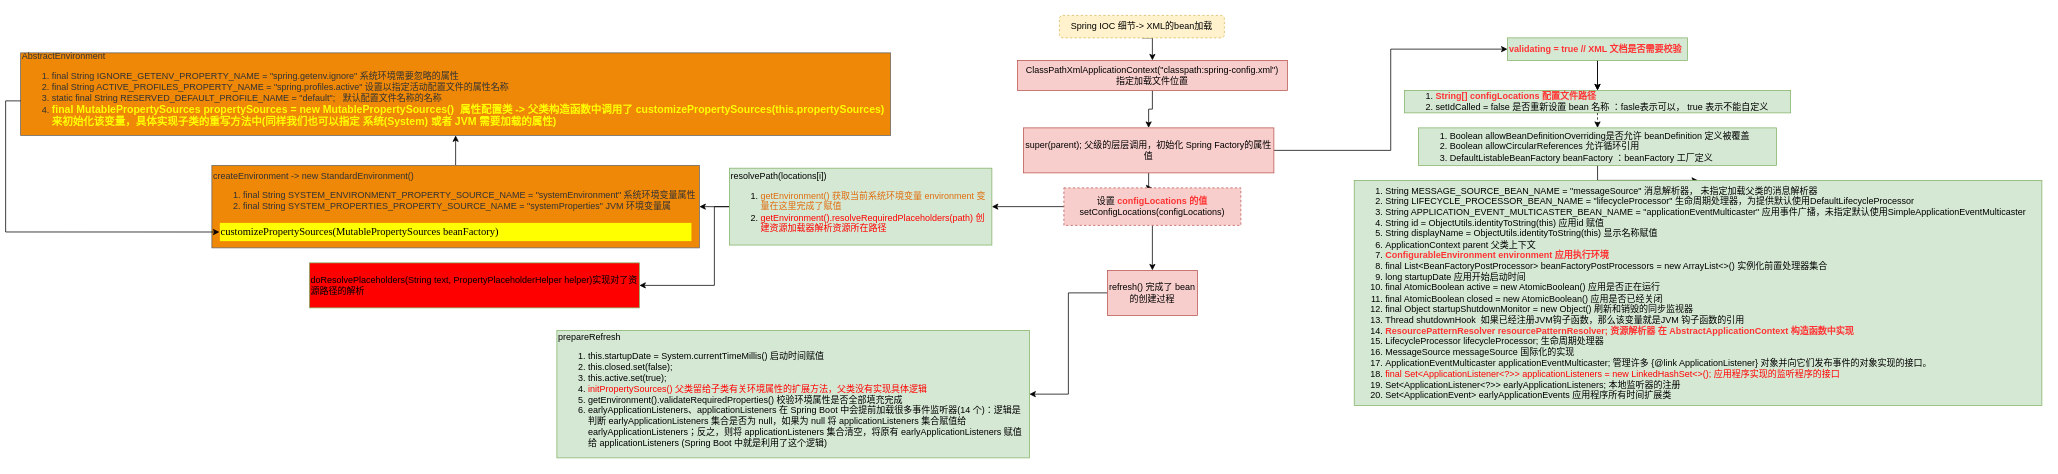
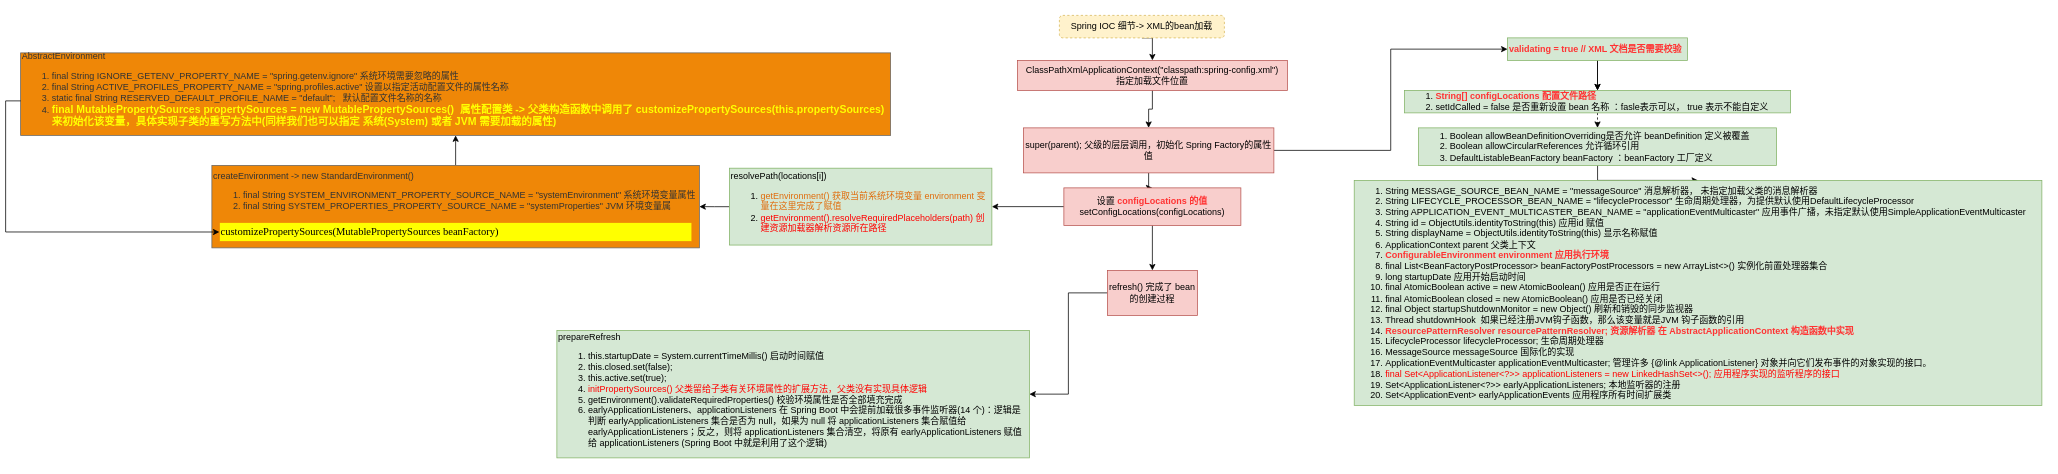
node "设置 configLocations 的值 setConfigLocations(configLocations)": style dashed -> solid
edge "resolvePath(locations[i]) getEnvironment() 获取当前系统环境变量 environment 变量在这里完成了赋值 getEnvironment().resolveRequiredPlaceholders(path) 创建资源加载器解析资源所在路径" -> "doResolvePlaceholders(String text, PropertyPlaceholderHelper helper)实现对了资源路径的解析": removed
node "doResolvePlaceholders(String text, PropertyPlaceholderHelper helper)实现对了资源路径的解析": removed
